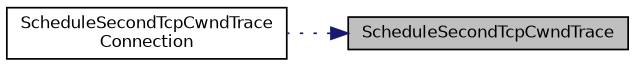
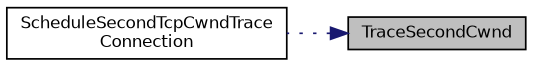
node "ScheduleSecondTcpCwndTrace": label "ScheduleSecondTcpCwndTrace" -> "TraceSecondCwnd"
